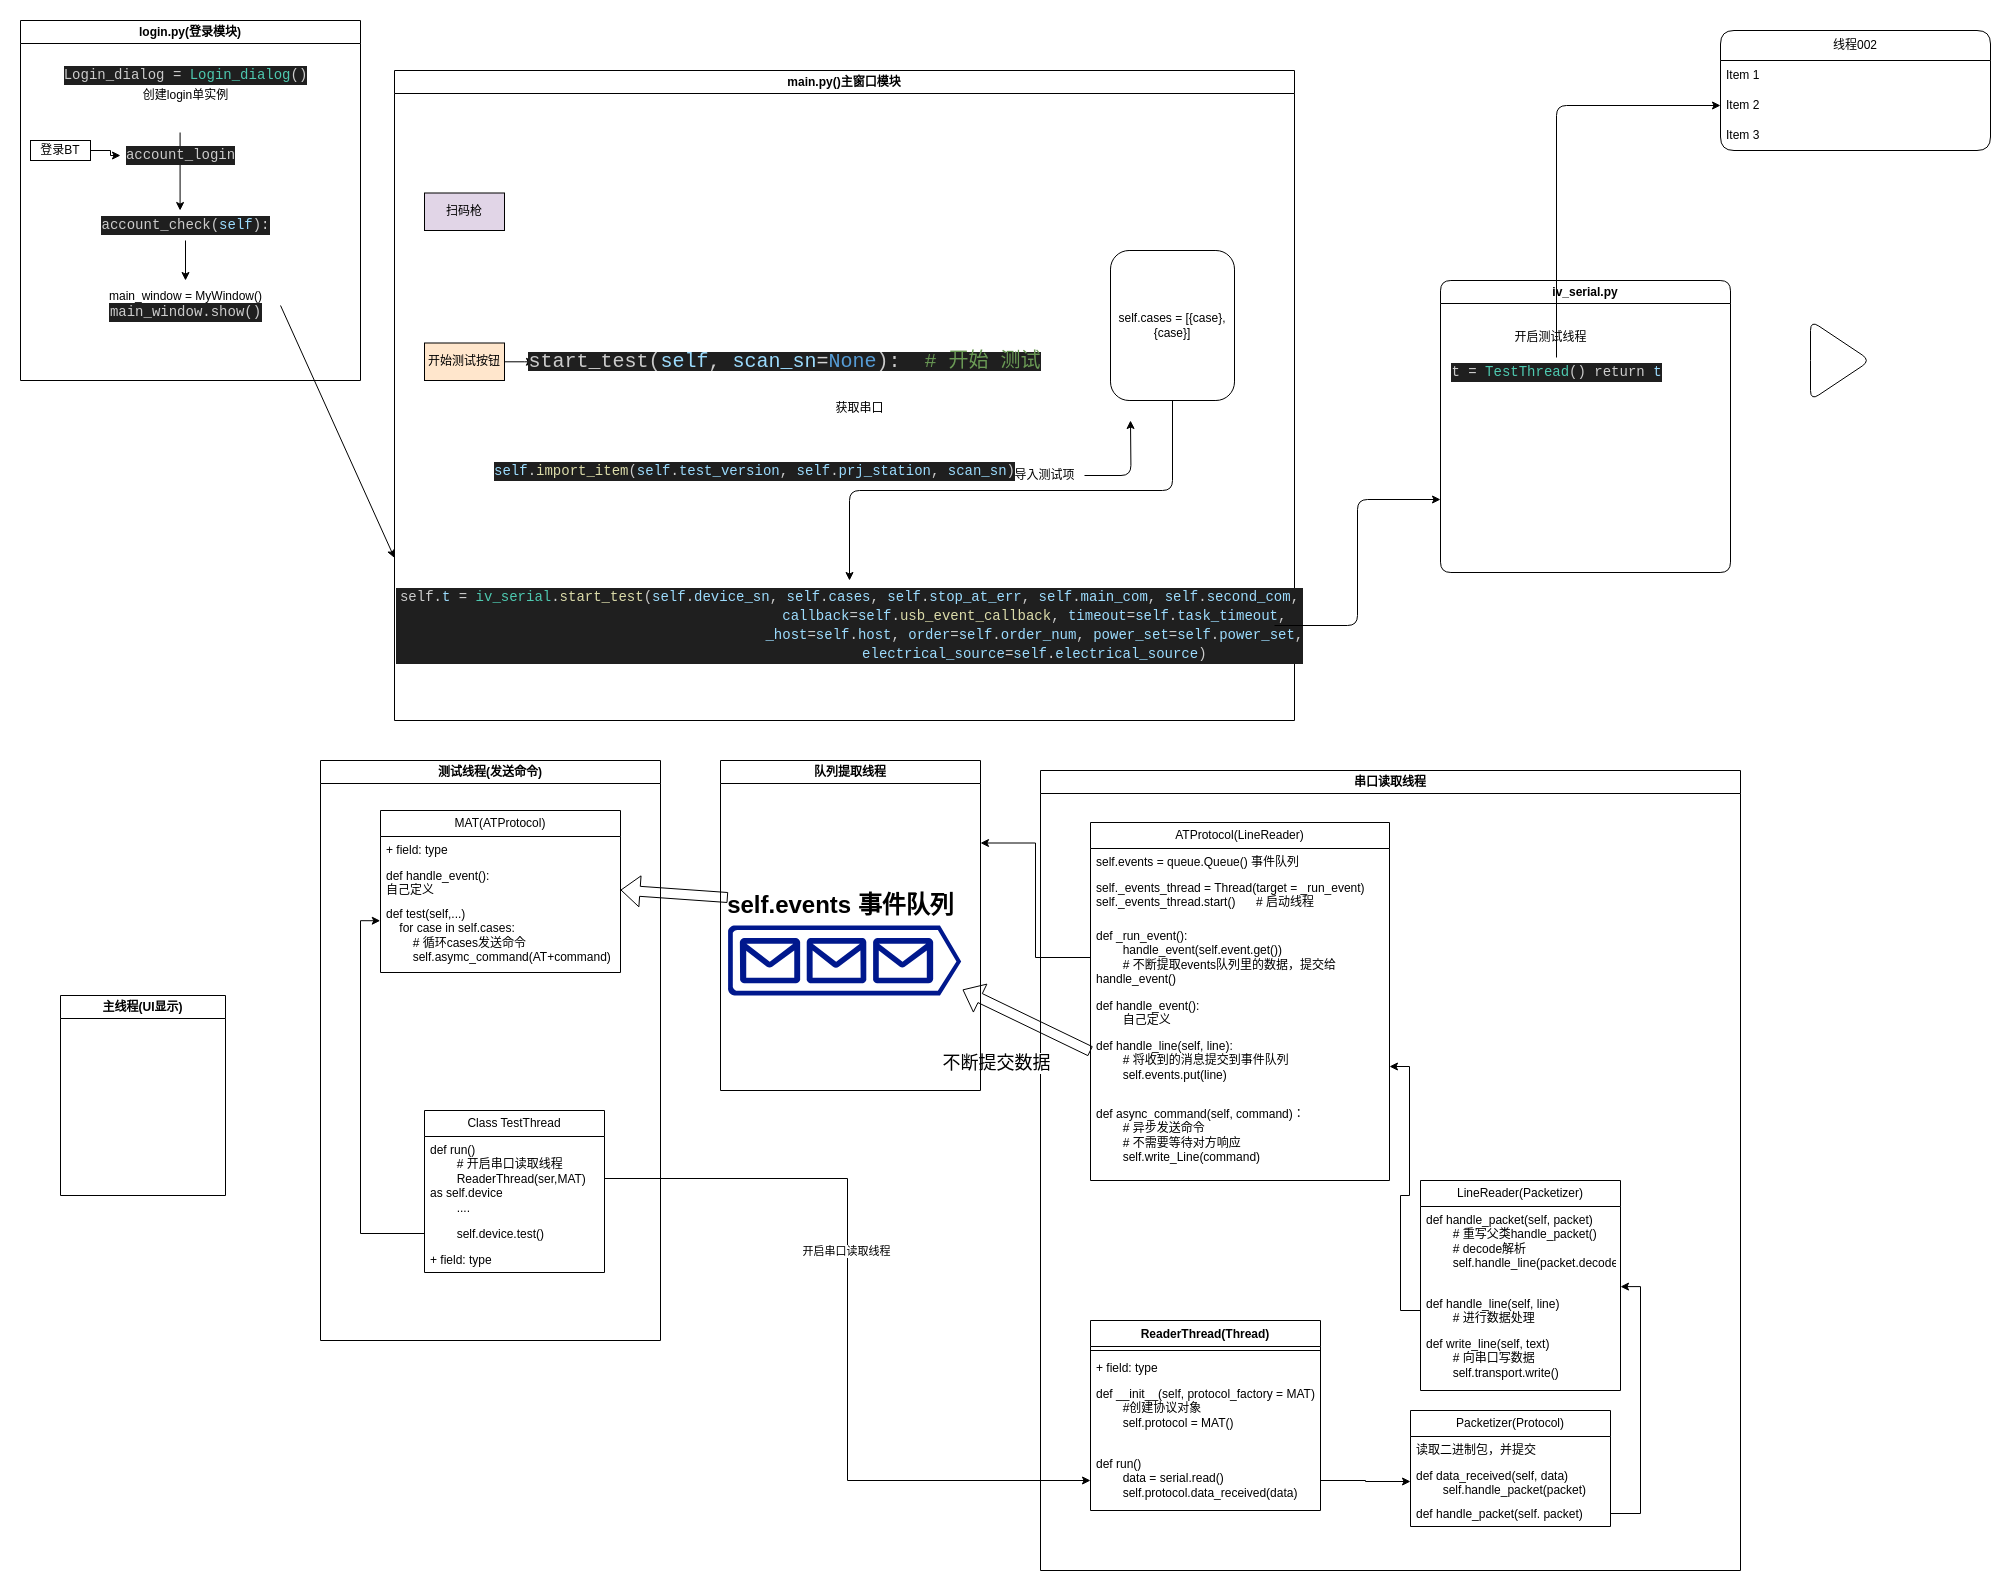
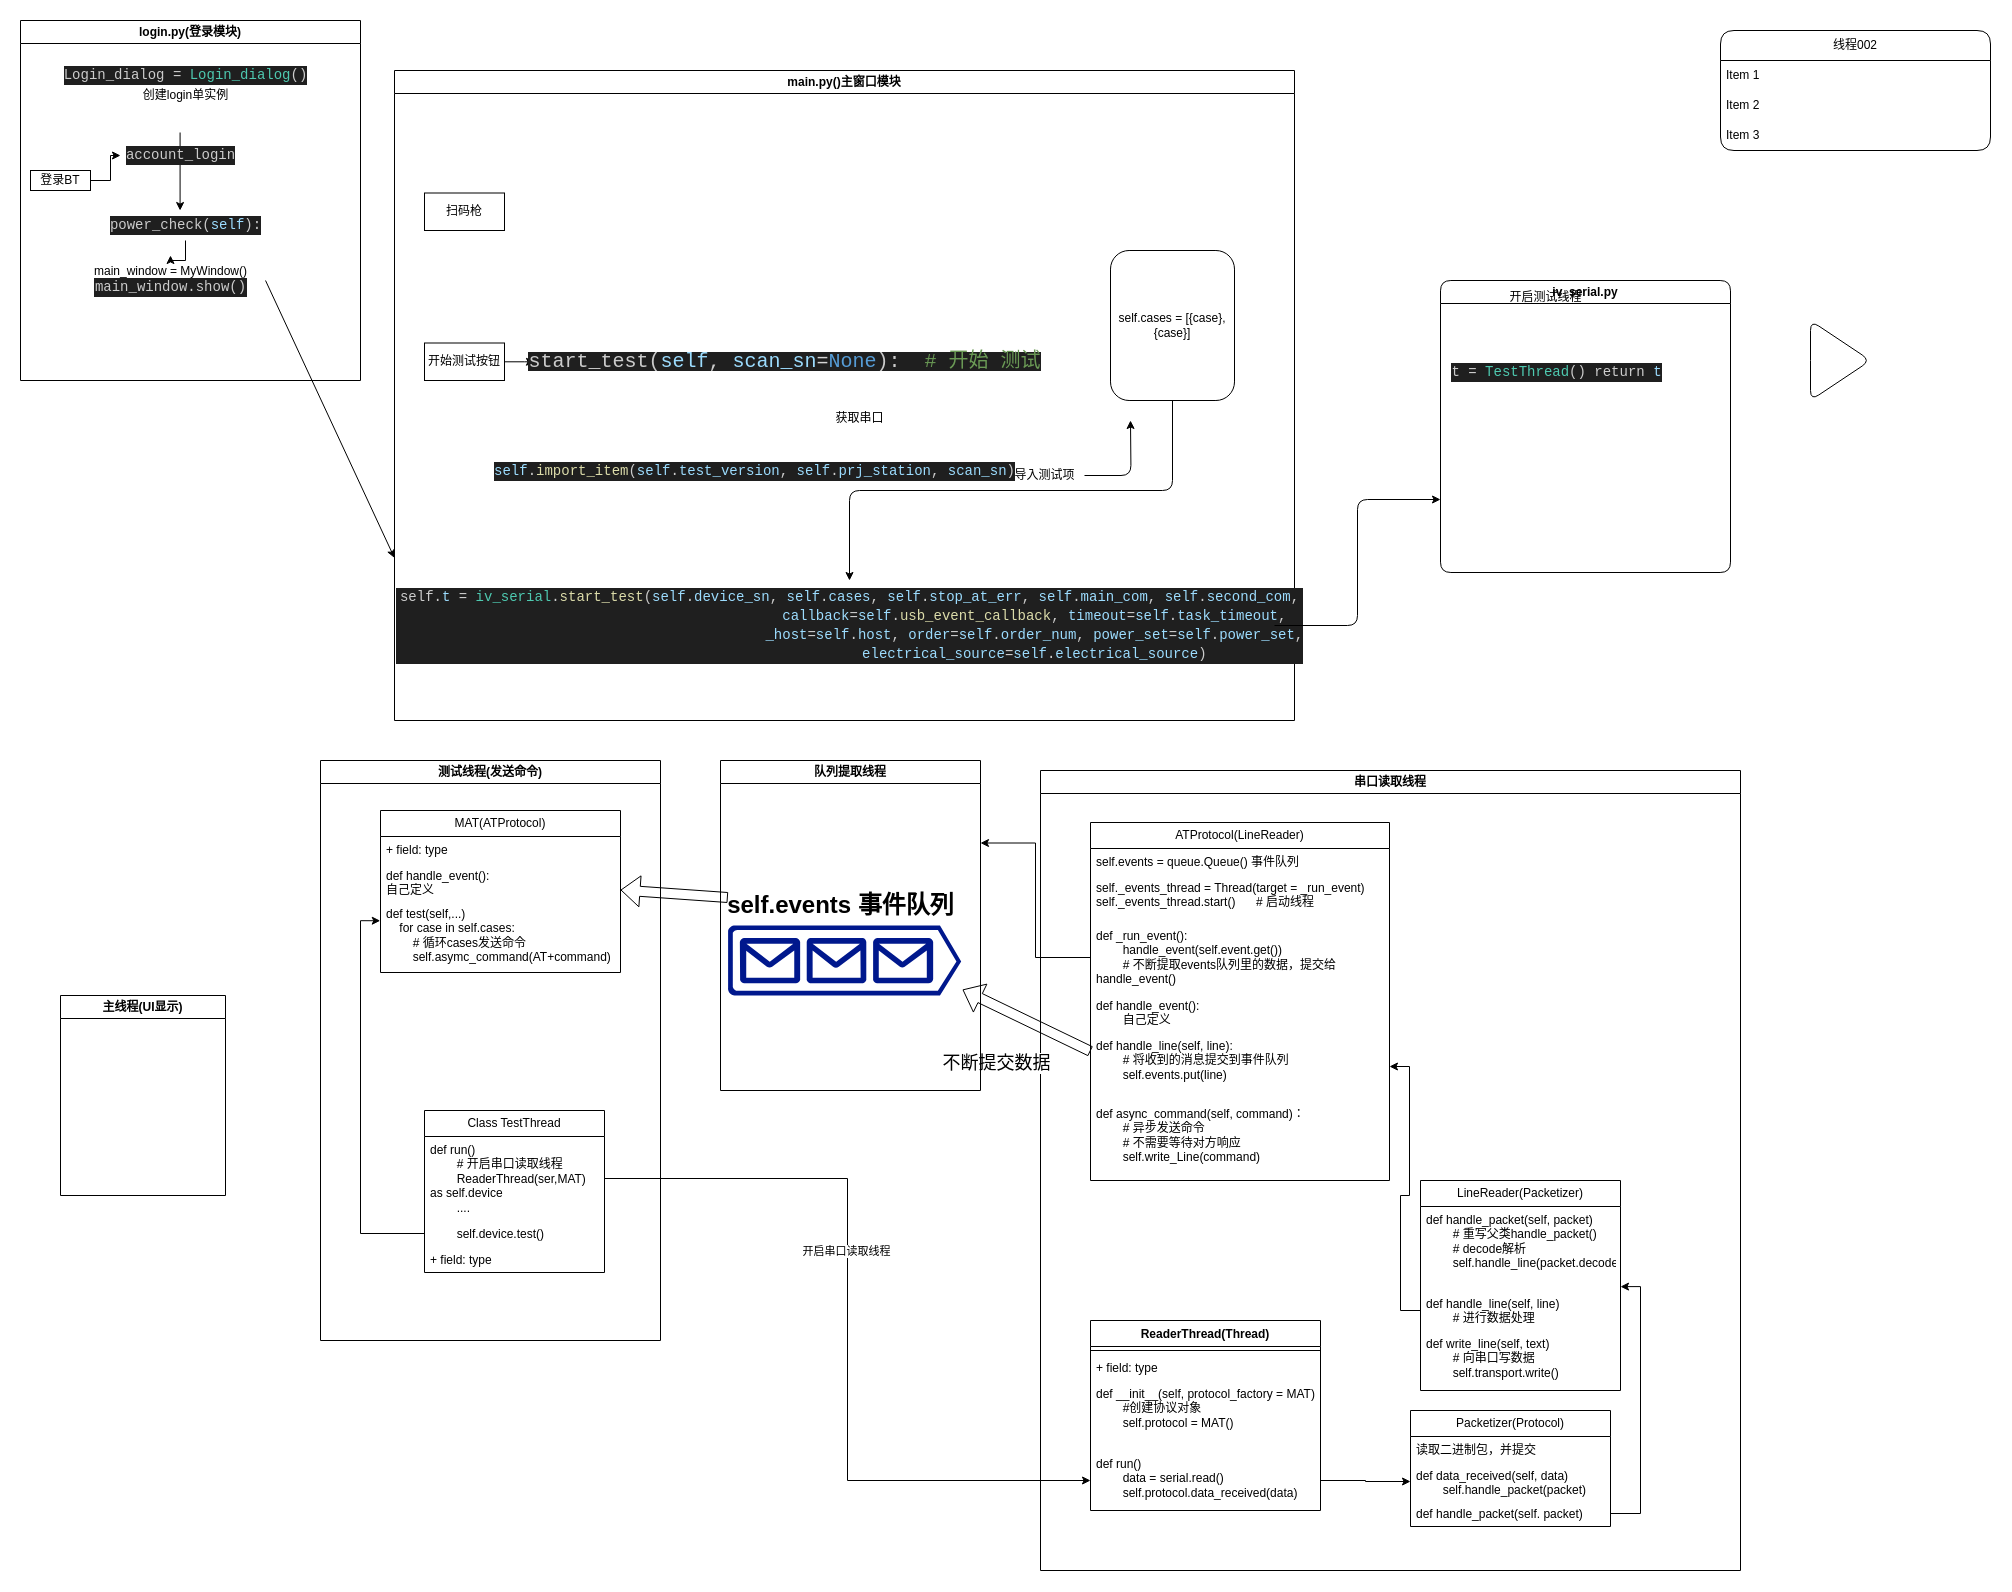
node "登录BT": moved (61, 151) -> (61, 181)
edge "t = TestThread() return t" -> "Item 2": removed
node "扫码枪": fillcolor #e1d5e7 -> #ffffff
node "account_check(self):": label "account_check(self):" -> "power_check(self):"
node "main_window = MyWindow() main_window.show()": moved (186, 306) -> (171, 281)
node "开启测试线程": moved (1551, 338) -> (1546, 298)
node "开始测试按钮": fillcolor #ffe6cc -> #ffffff
node "获取串口": moved (860, 408) -> (860, 418)
